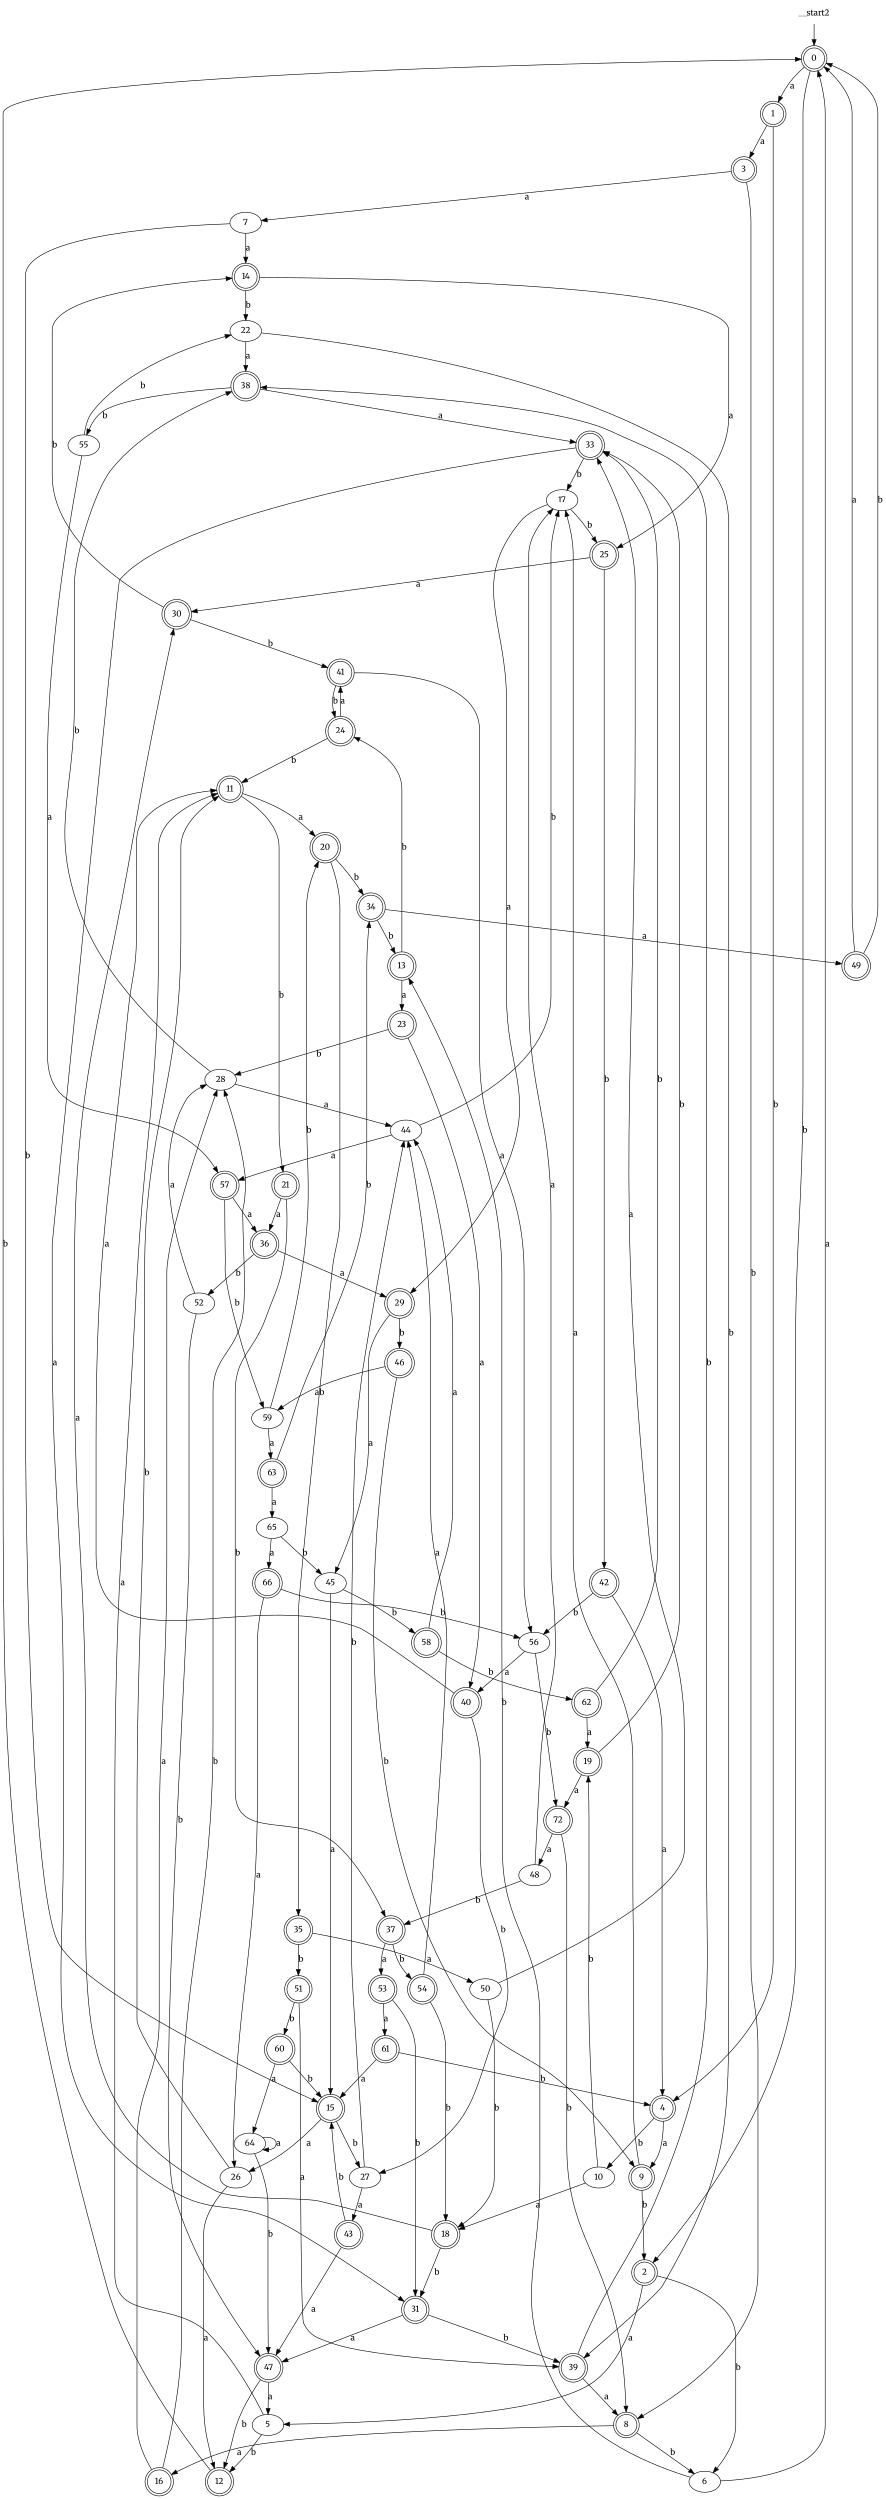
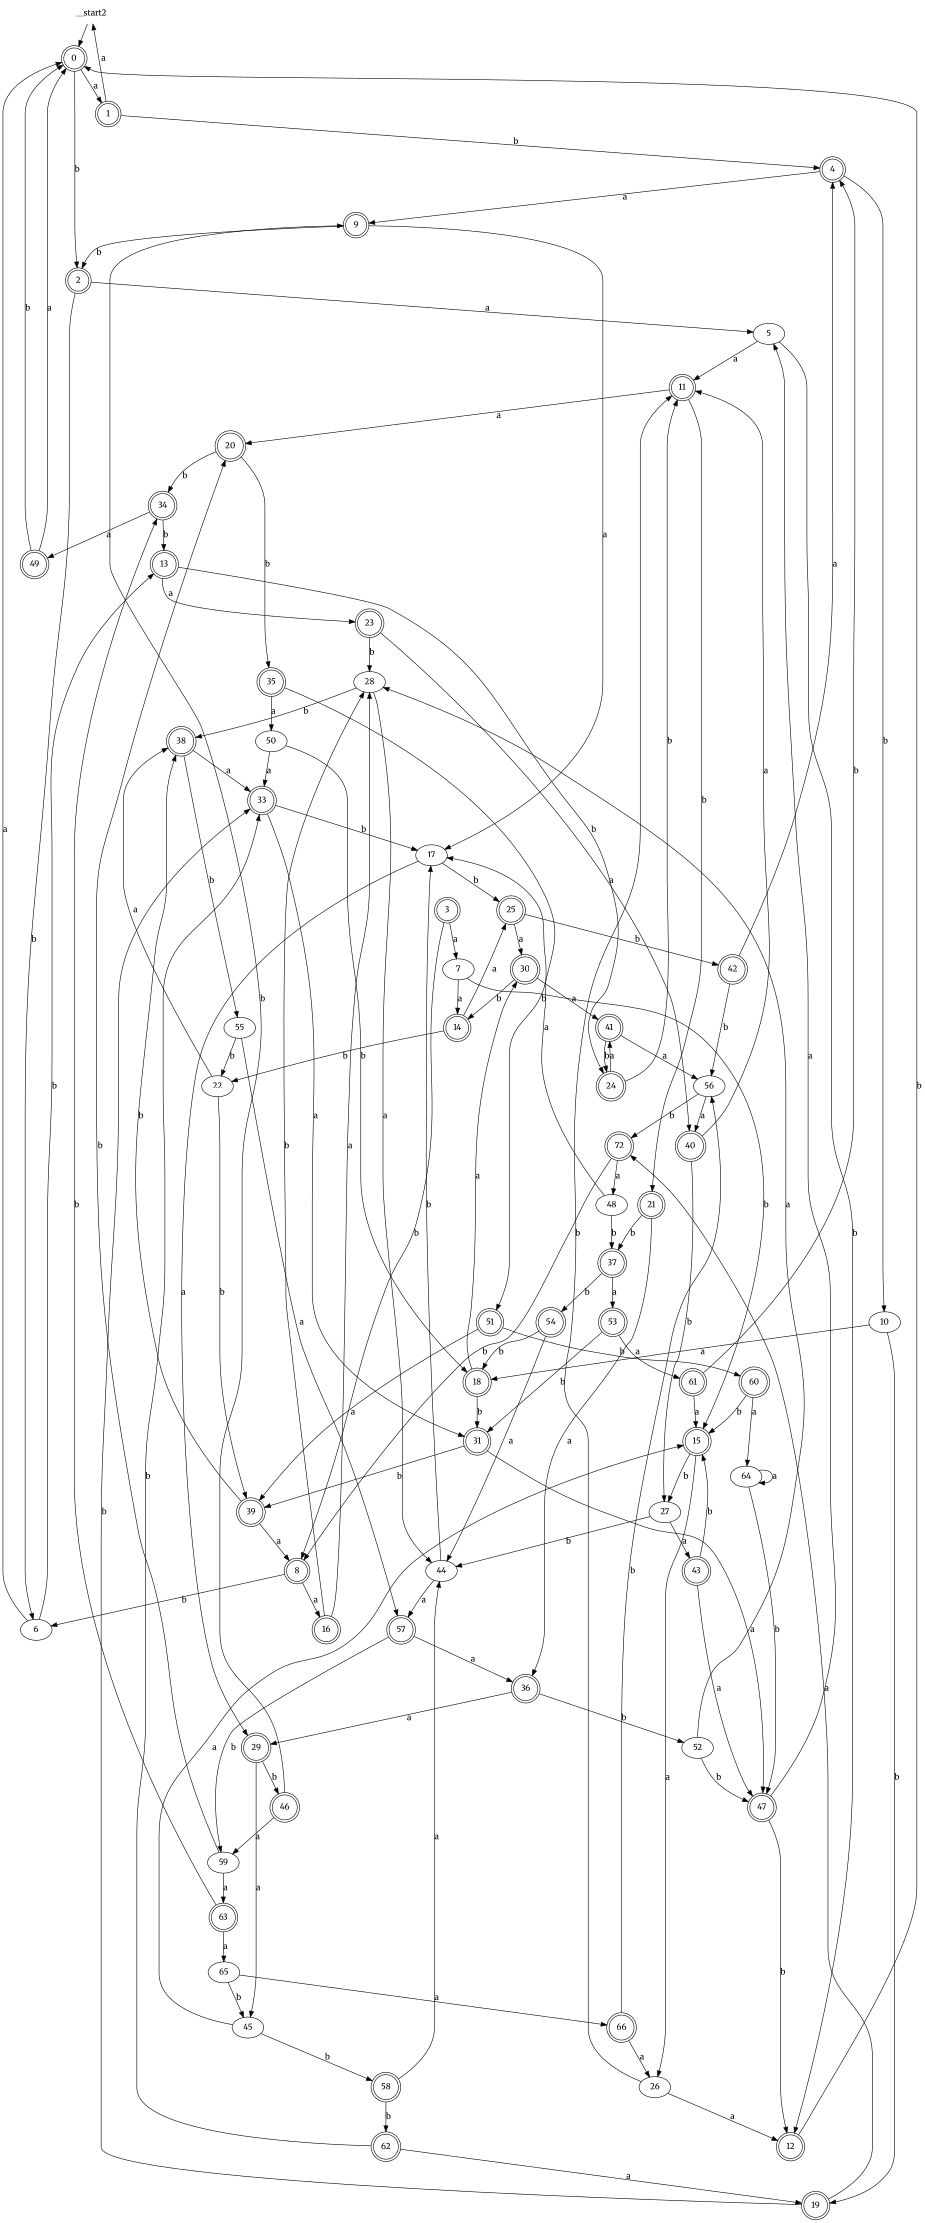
edge "1" -> "3": now "1" -> "__start2"
edge "30" -> "41": label "b" -> "a"
